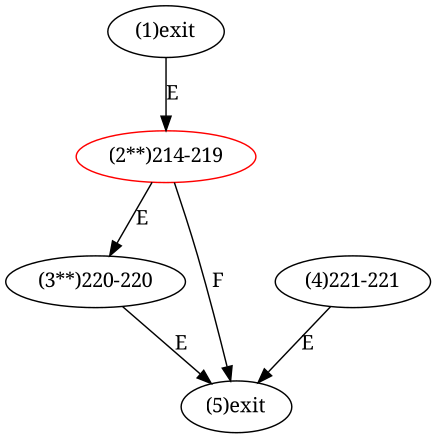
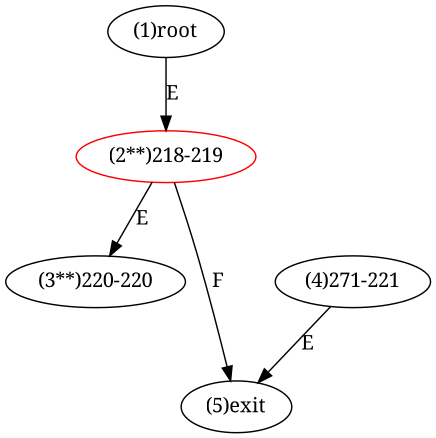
node "(1)exit": label "(1)exit" -> "(1)root"
node "(2**)214-219": label "(2**)214-219" -> "(2**)218-219"
node "(4)221-221": label "(4)221-221" -> "(4)271-221"
edge "(3**)220-220" -> "(5)exit": removed, label "E"
